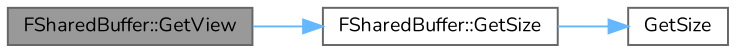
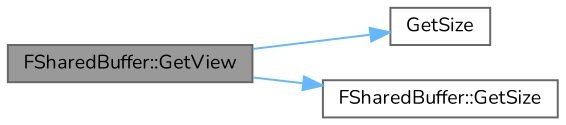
edge "FSharedBuffer::GetSize" -> "GetSize": now "FSharedBuffer::GetView" -> "GetSize"
